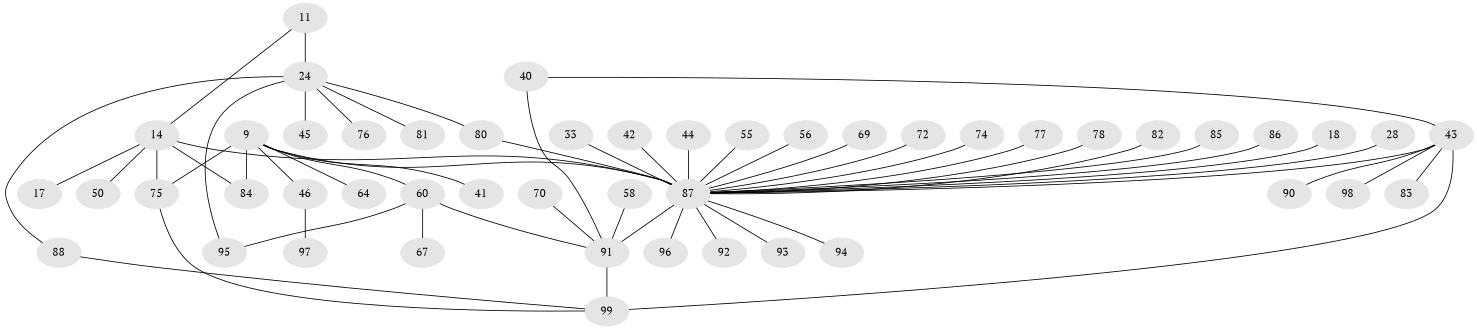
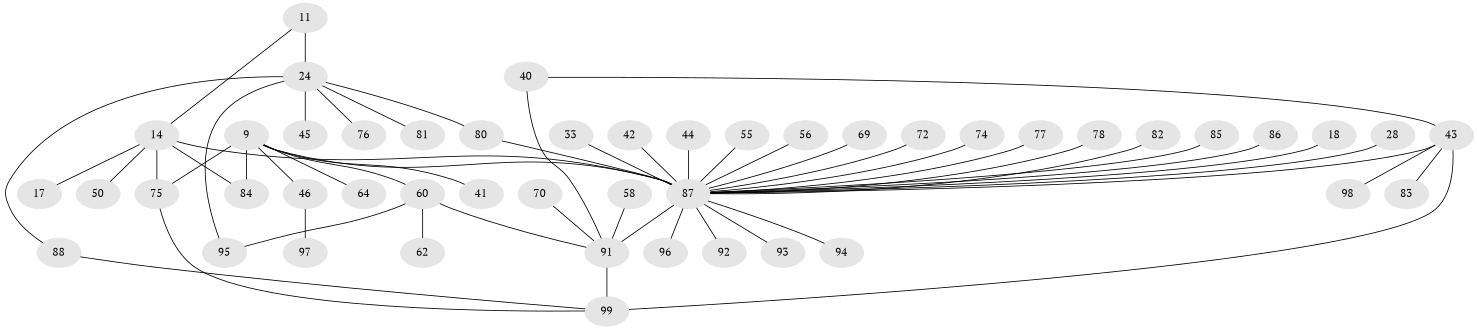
node "90": removed
node "67": label "67" -> "62"
